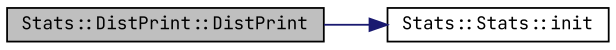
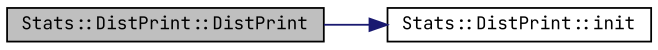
node "Stats::Stats::init": label "Stats::Stats::init" -> "Stats::DistPrint::init"
